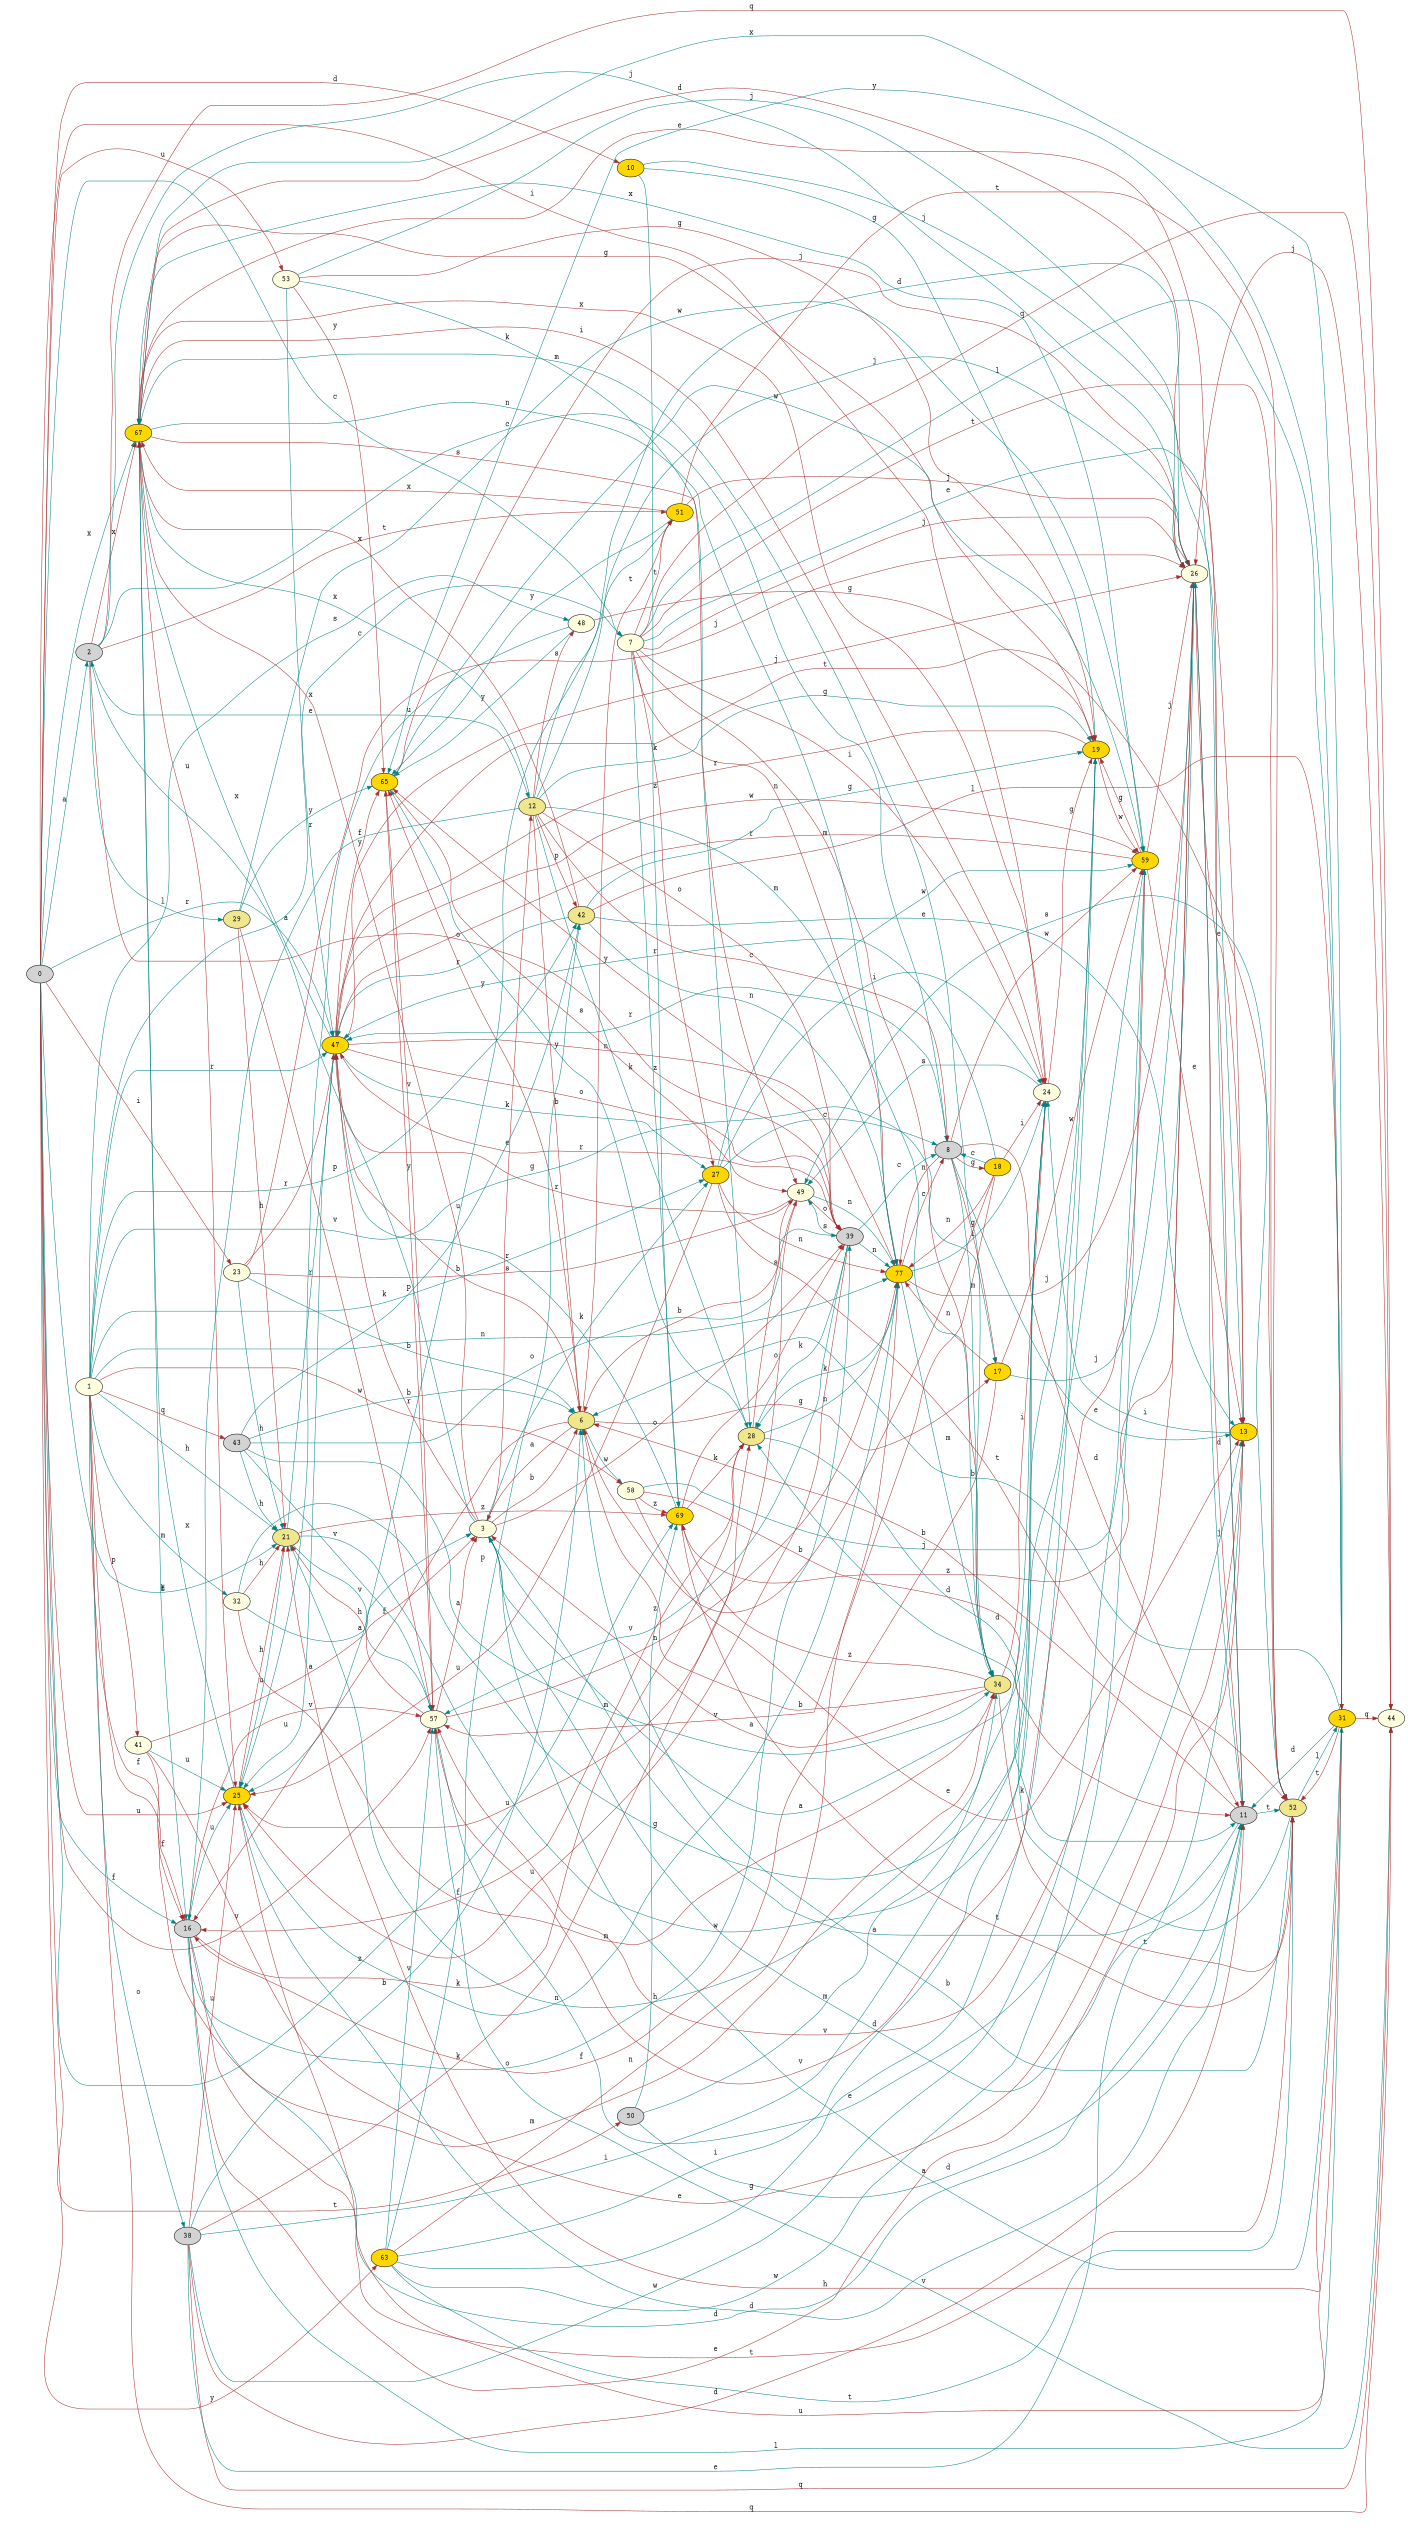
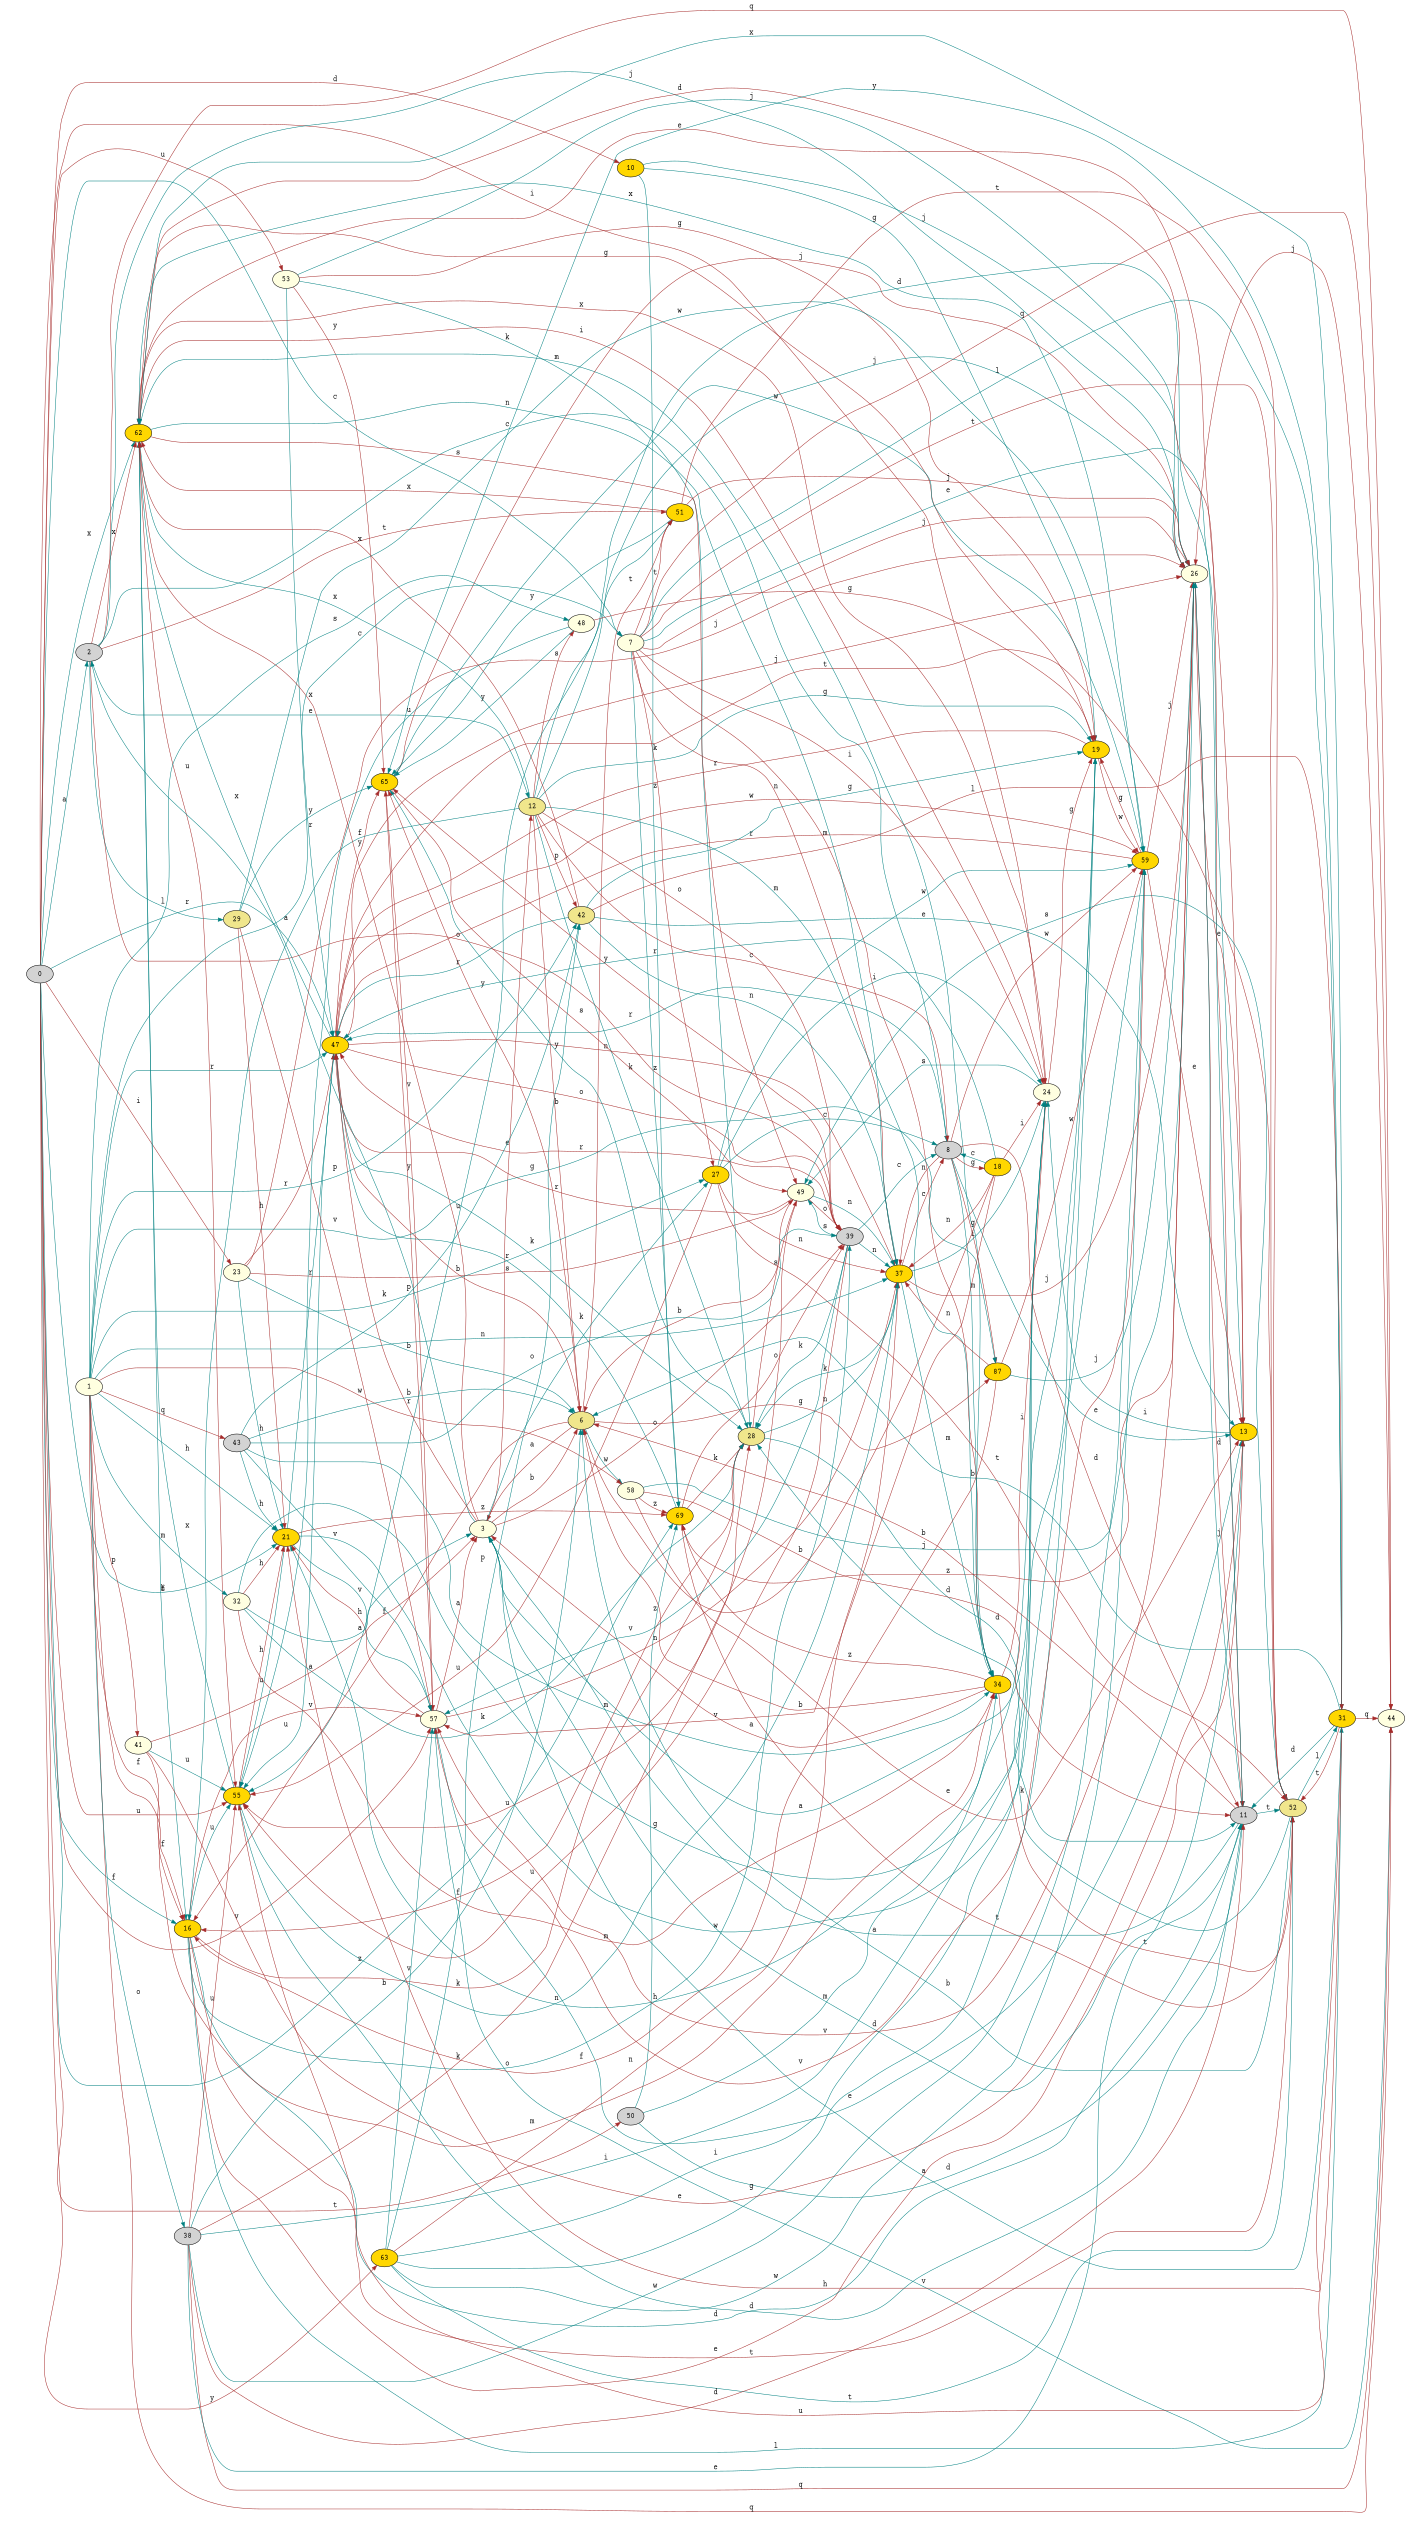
node "67": label "67" -> "62"
edge "47" -> "27": now "47" -> "28"
node "77": label "77" -> "37"
node "17": label "17" -> "87"
node "21": fillcolor khaki -> gold
node "34": fillcolor khaki -> gold
edge "32" -> "28": added, label "k"
node "25": label "25" -> "55"
node "16": fillcolor lightgrey -> gold
